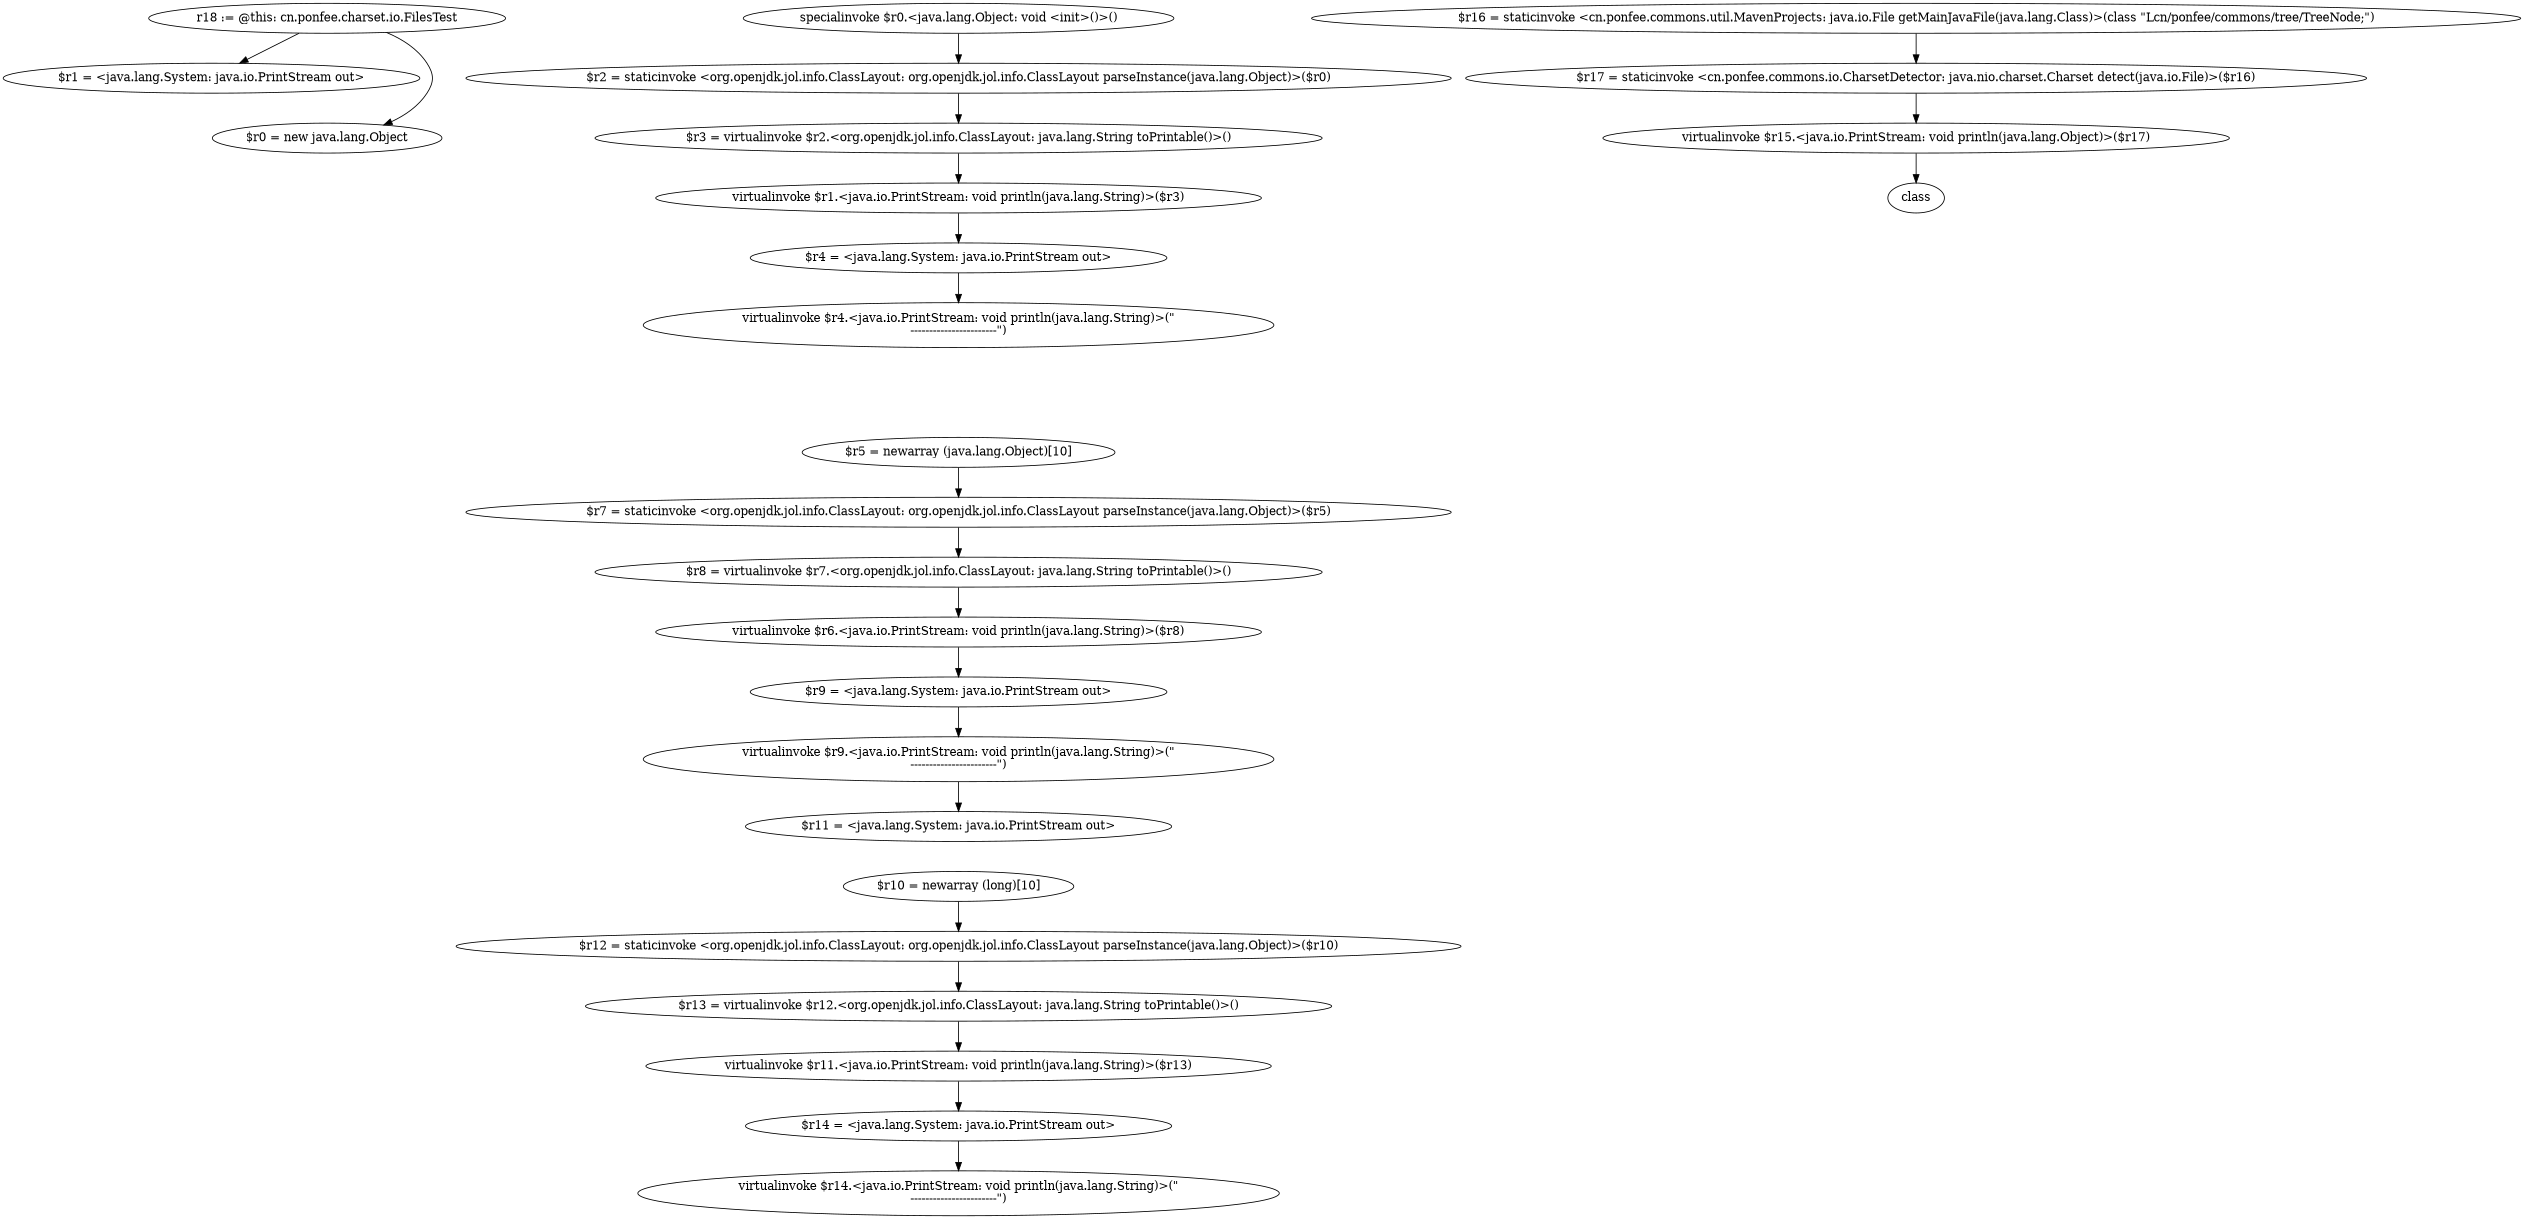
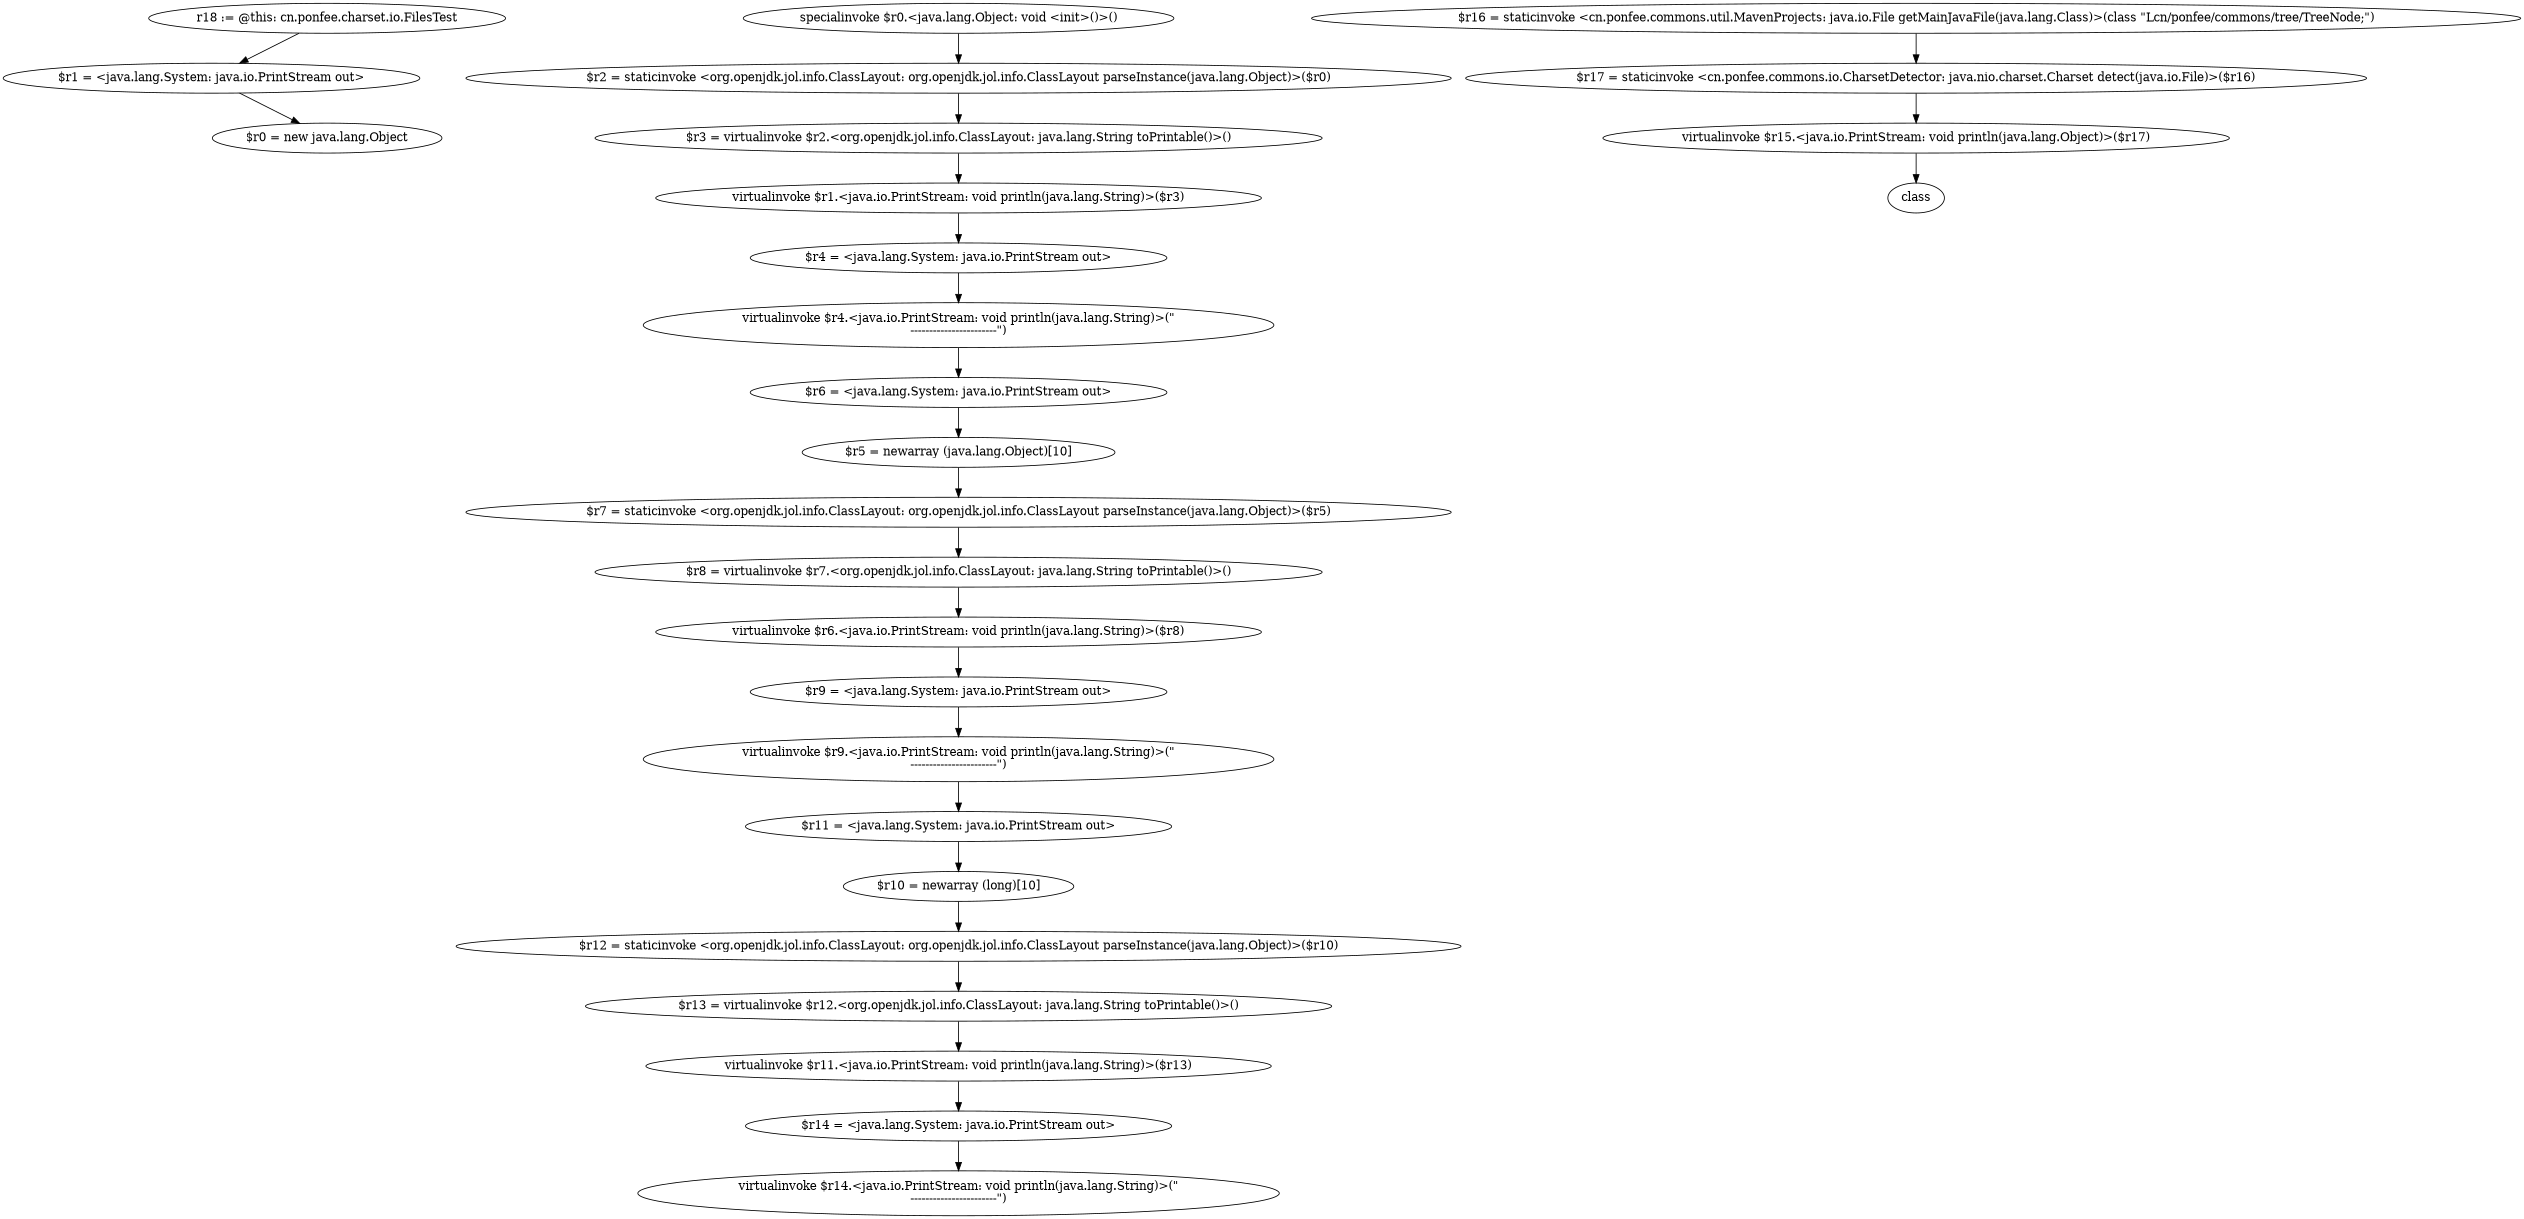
edge "r18 := @this: cn.ponfee.charset.io.FilesTest" -> "$r0 = new java.lang.Object": now "$r1 = <java.lang.System: java.io.PrintStream out>" -> "$r0 = new java.lang.Object"
node "$r6 = <java.lang.System: java.io.PrintStream out>": added
edge "$r11 = <java.lang.System: java.io.PrintStream out>" -> "$r10 = newarray (long)[10]": added
